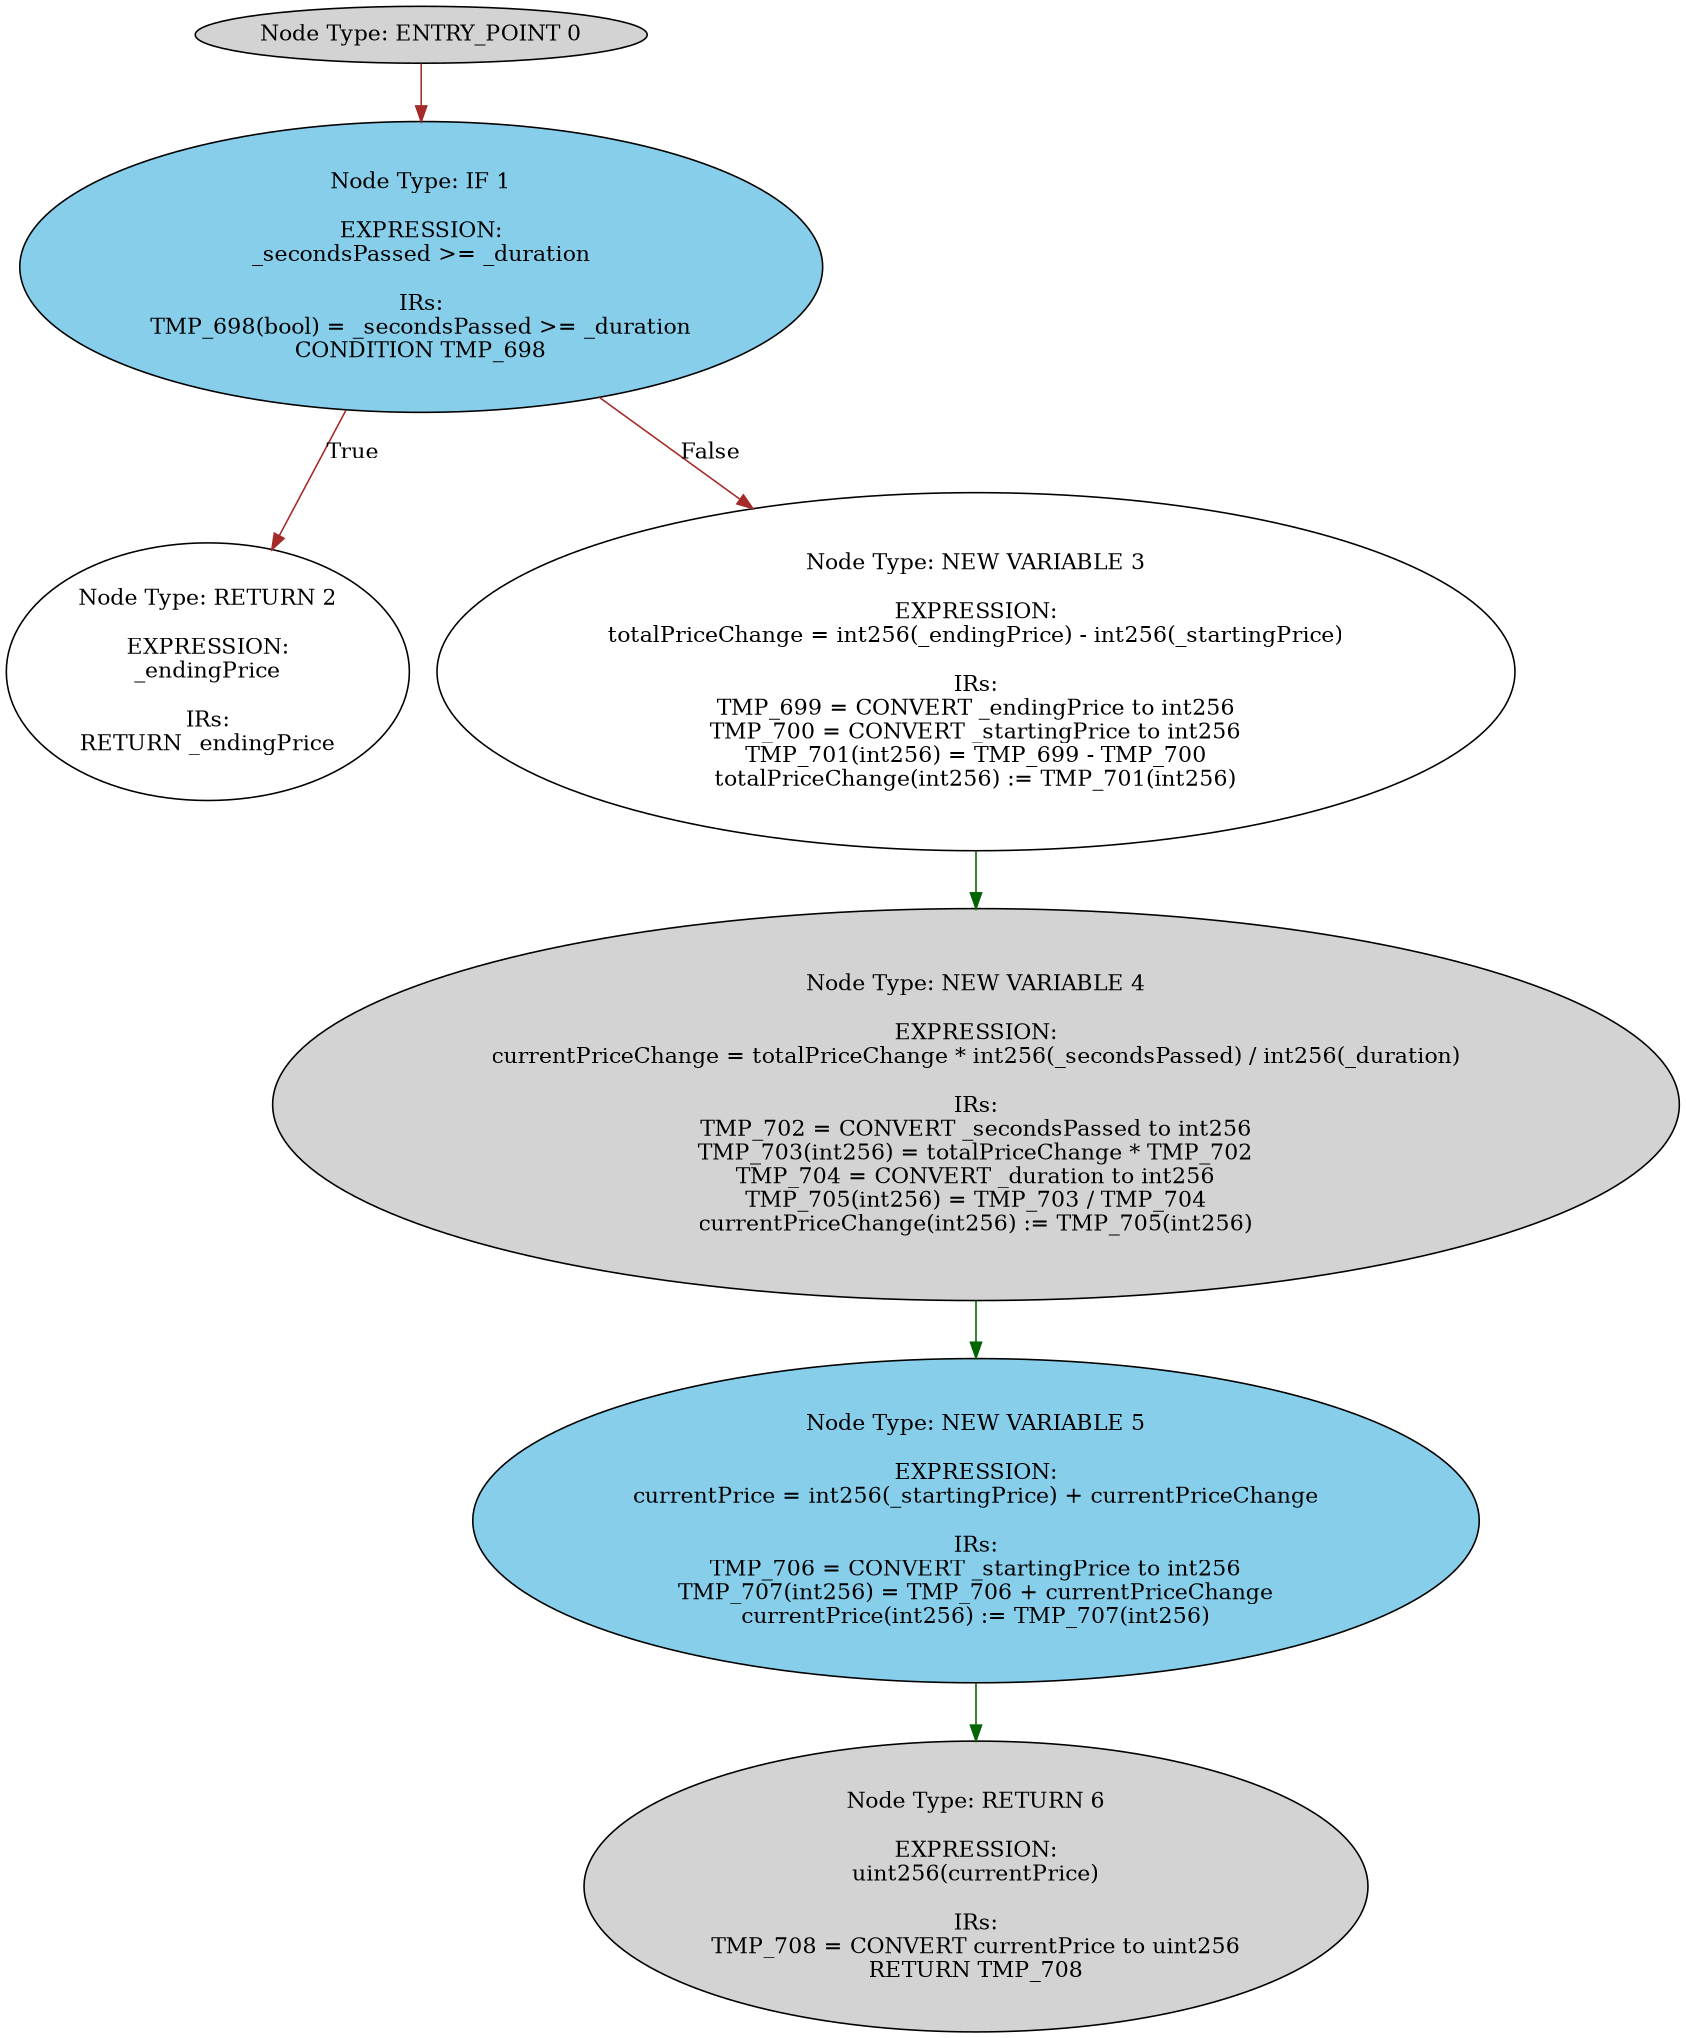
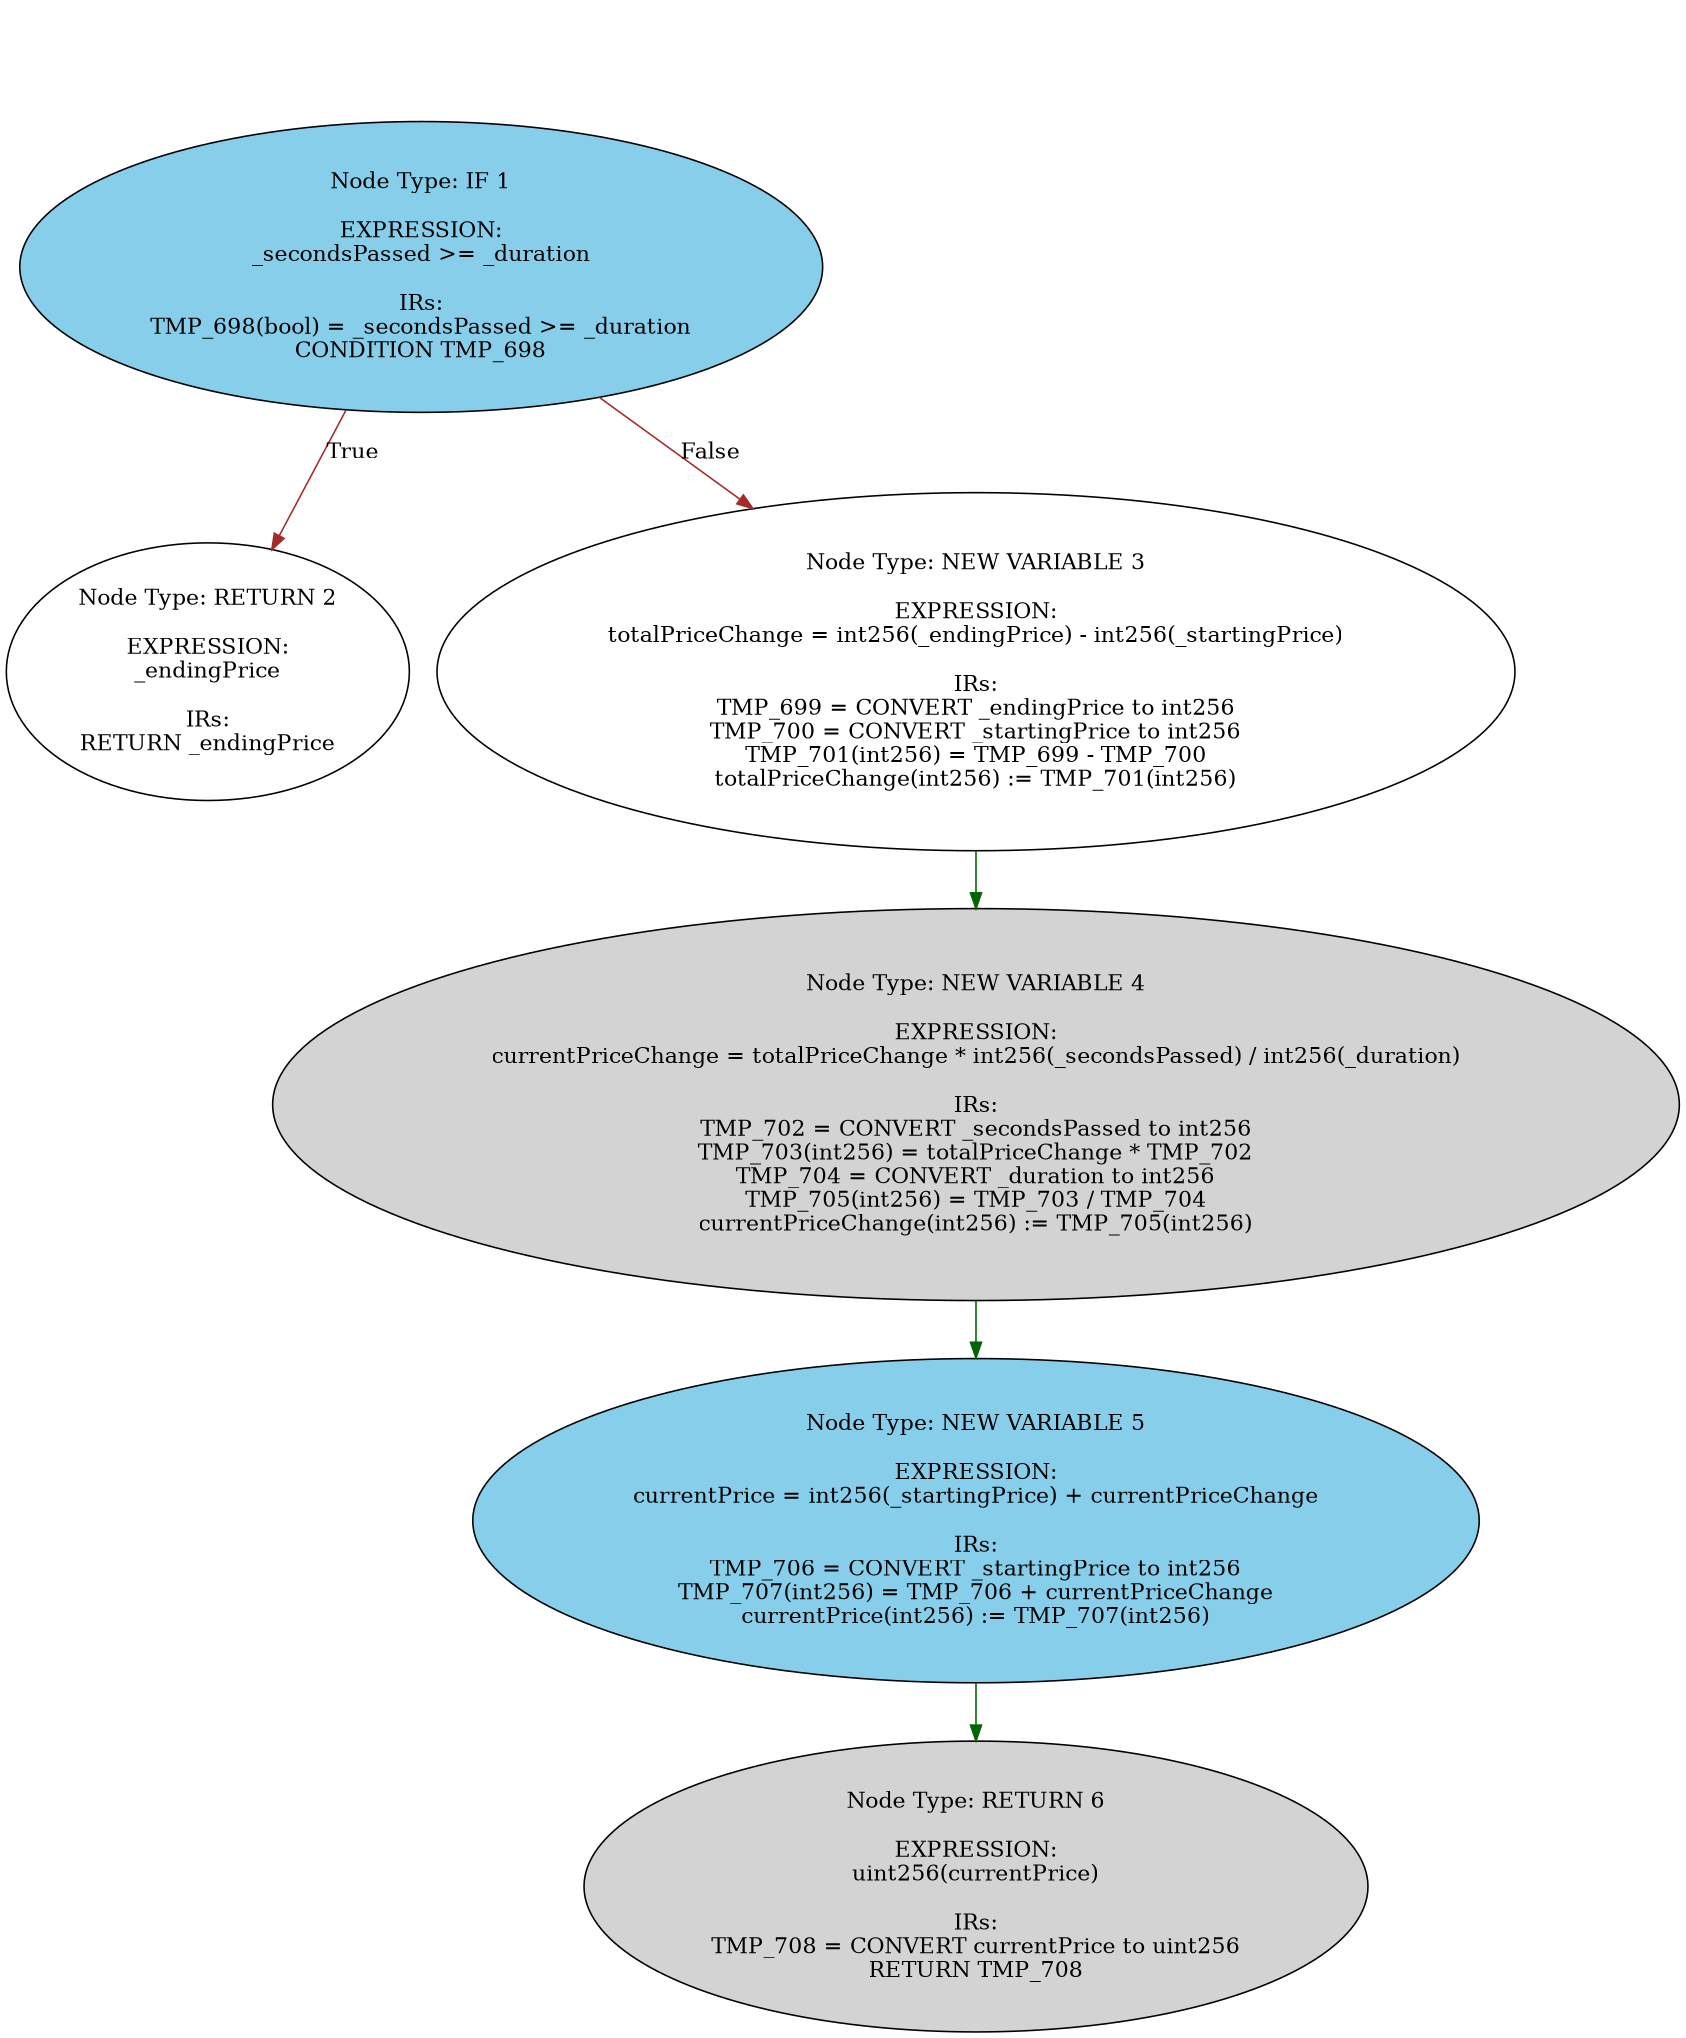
node "Node Type: ENTRY_POINT 0": removed
